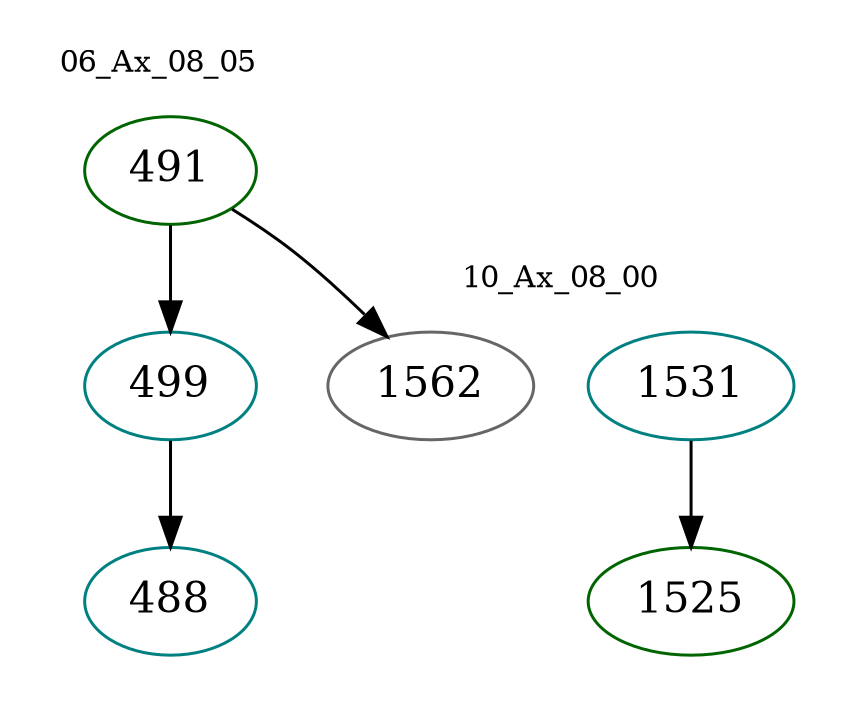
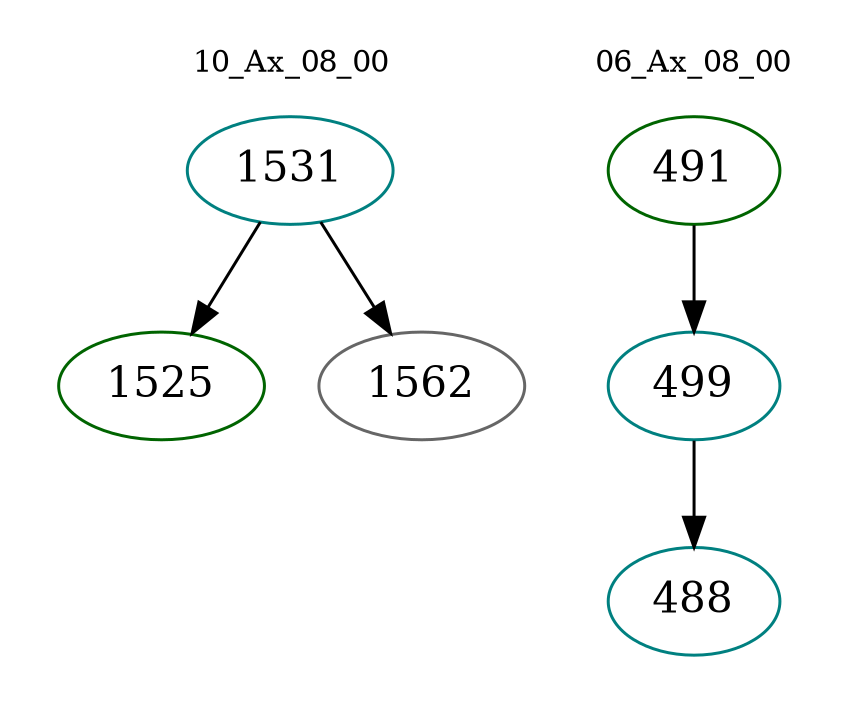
cluster "06_Ax_08_05": label "06_Ax_08_05" -> "06_Ax_08_00"
edge "491" -> "1562": now "1531" -> "1562"
